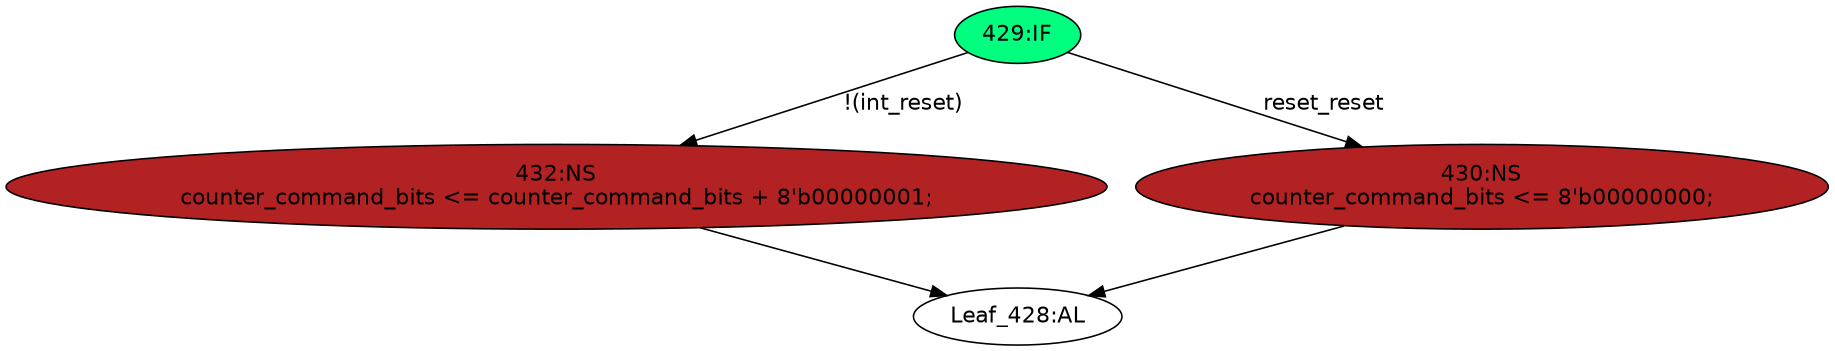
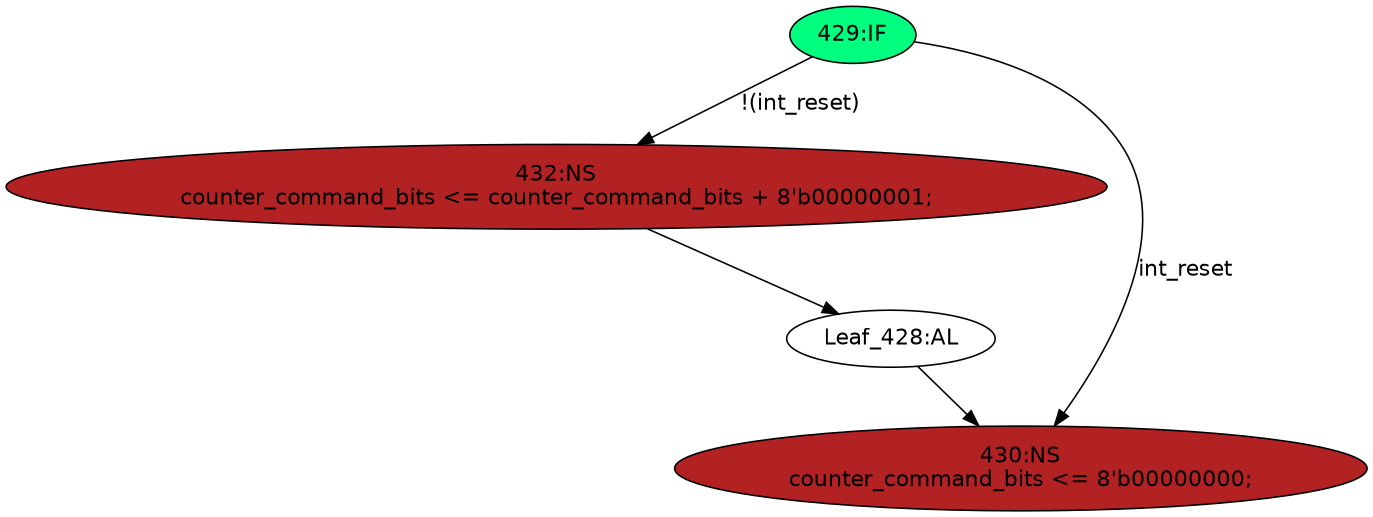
edge "429:IF" -> "430:NS counter_command_bits <= 8'b00000000;": label "reset_reset" -> "int_reset"
edge "430:NS counter_command_bits <= 8'b00000000;" -> "Leaf_428:AL": reversed
